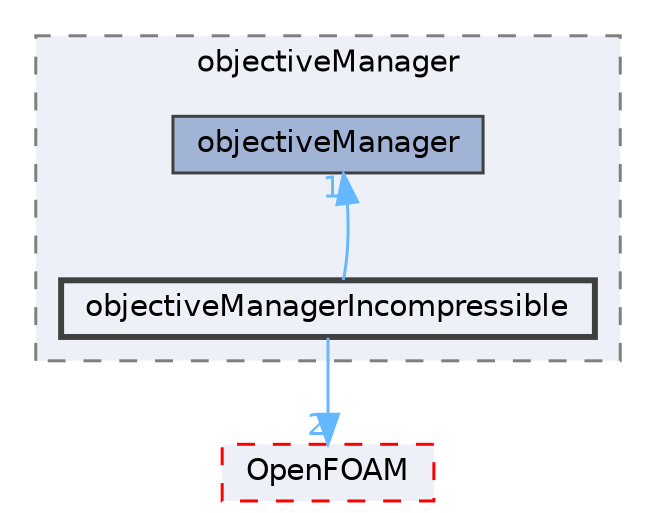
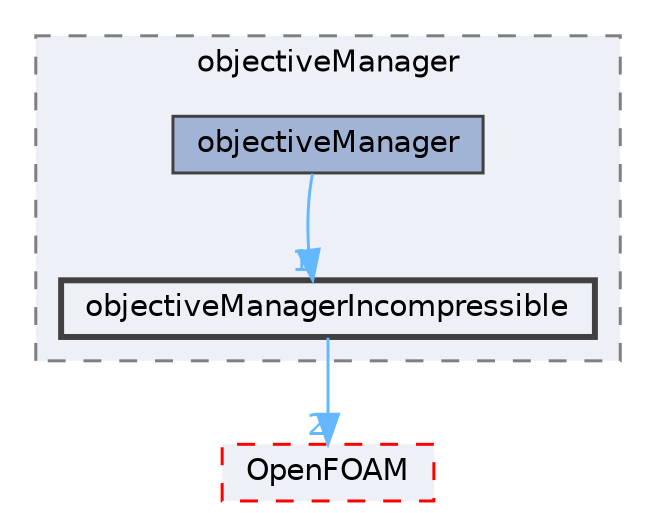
edge "objectiveManagerIncompressible" -> "objectiveManager": reversed
